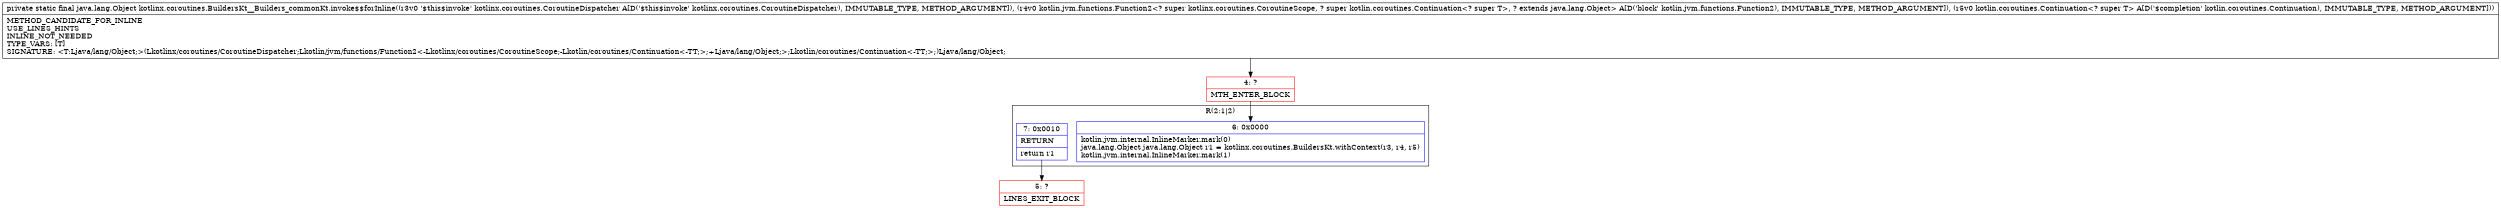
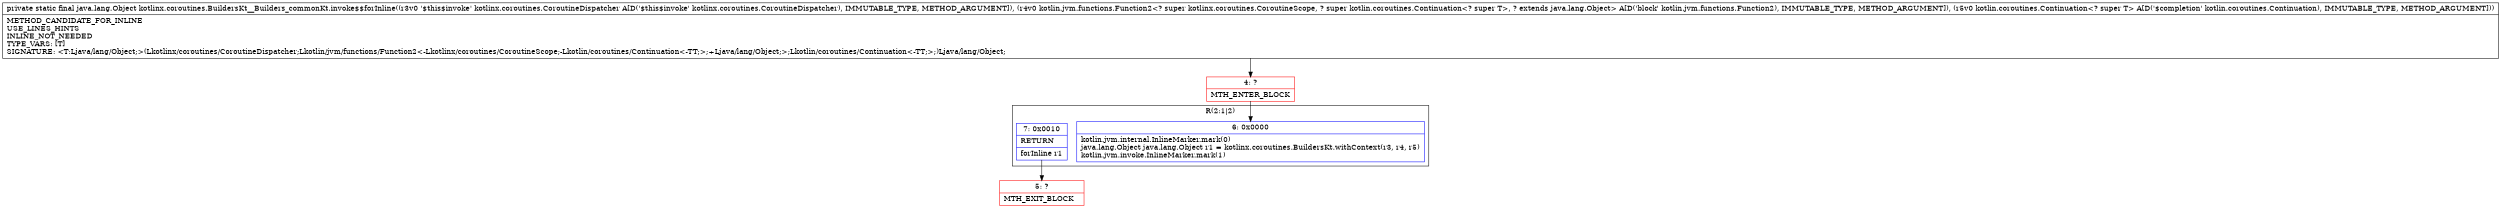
node "7: 0x0010": text "return r1" -> "forInline r1"
node "6: 0x0000": text "kotlin.jvm.internal.InlineMarker.mark(1)" -> "kotlin.jvm.invoke.InlineMarker.mark(1)"
node "5: ?": text "LINES_EXIT_BLOCK" -> "MTH_EXIT_BLOCK"
